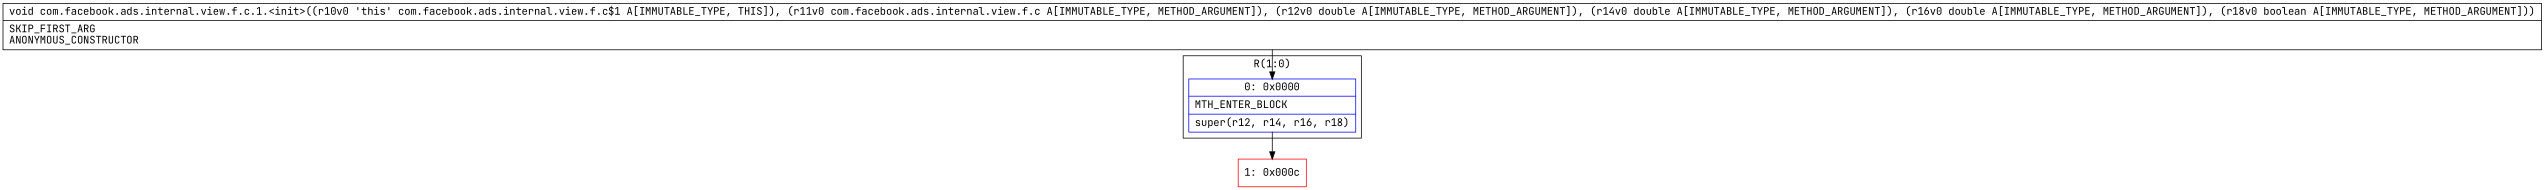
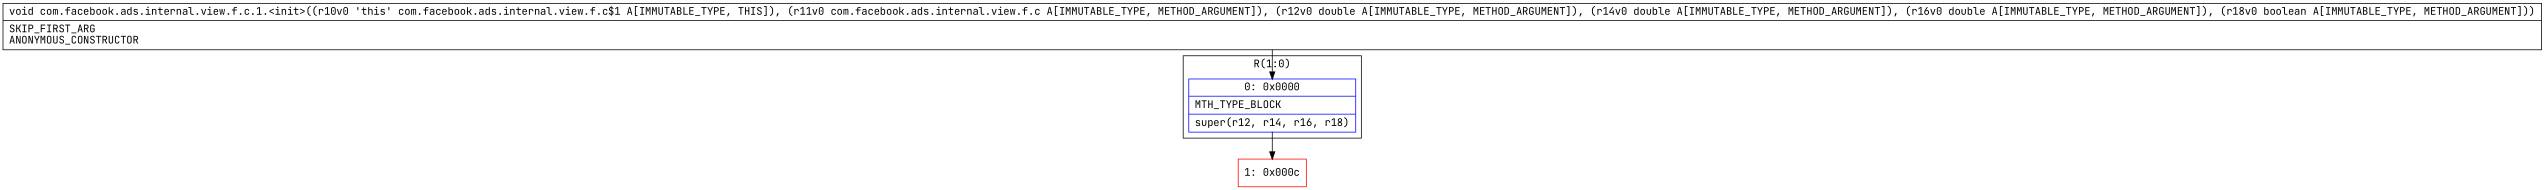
node "0: 0x0000": text "MTH_ENTER_BLOCK" -> "MTH_TYPE_BLOCK"
